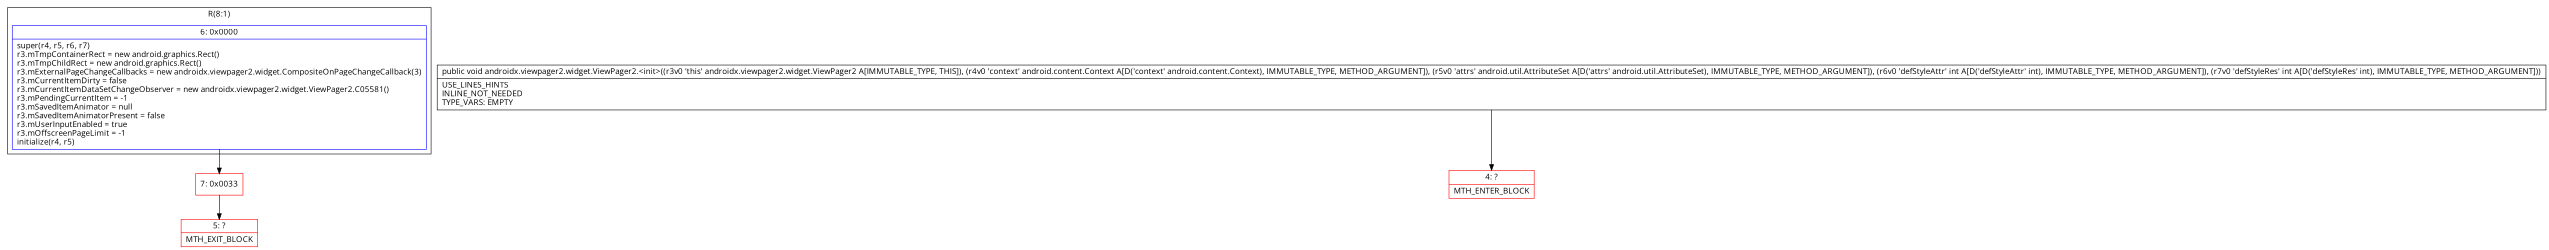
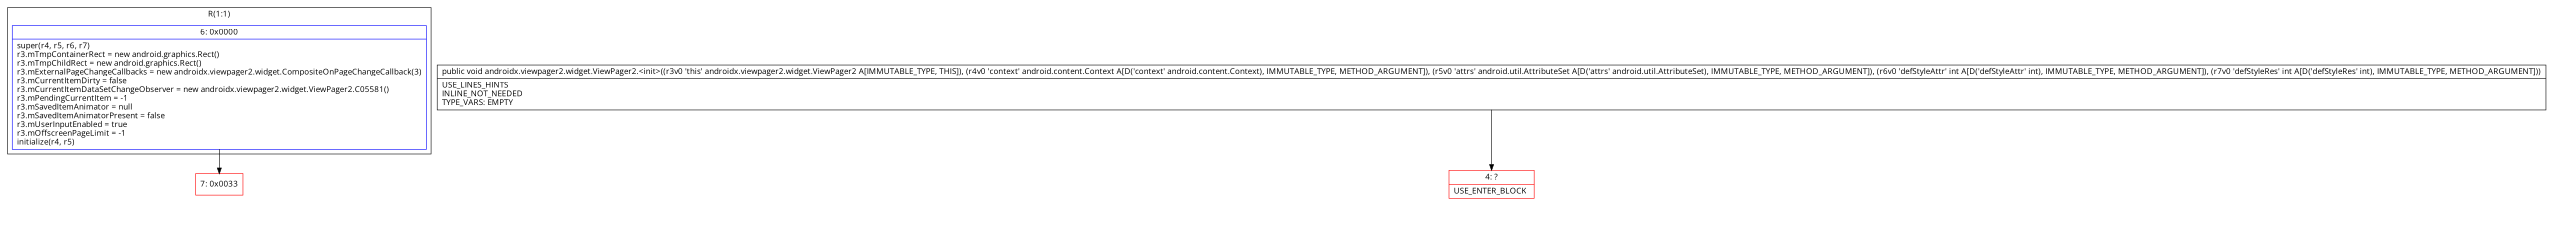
cluster "R(8:1)": label "R(8:1)" -> "R(1:1)"
node "4: ?": text "MTH_ENTER_BLOCK" -> "USE_ENTER_BLOCK"
node "5: ?": removed
